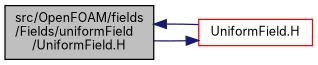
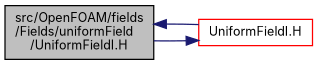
node "src/OpenFOAM/fields /Fields/uniformField /UniformField.H": label "src/OpenFOAM/fields /Fields/uniformField /UniformField.H" -> "src/OpenFOAM/fields /Fields/uniformField /UniformFieldI.H"
node "UniformField.H": label "UniformField.H" -> "UniformFieldI.H"
